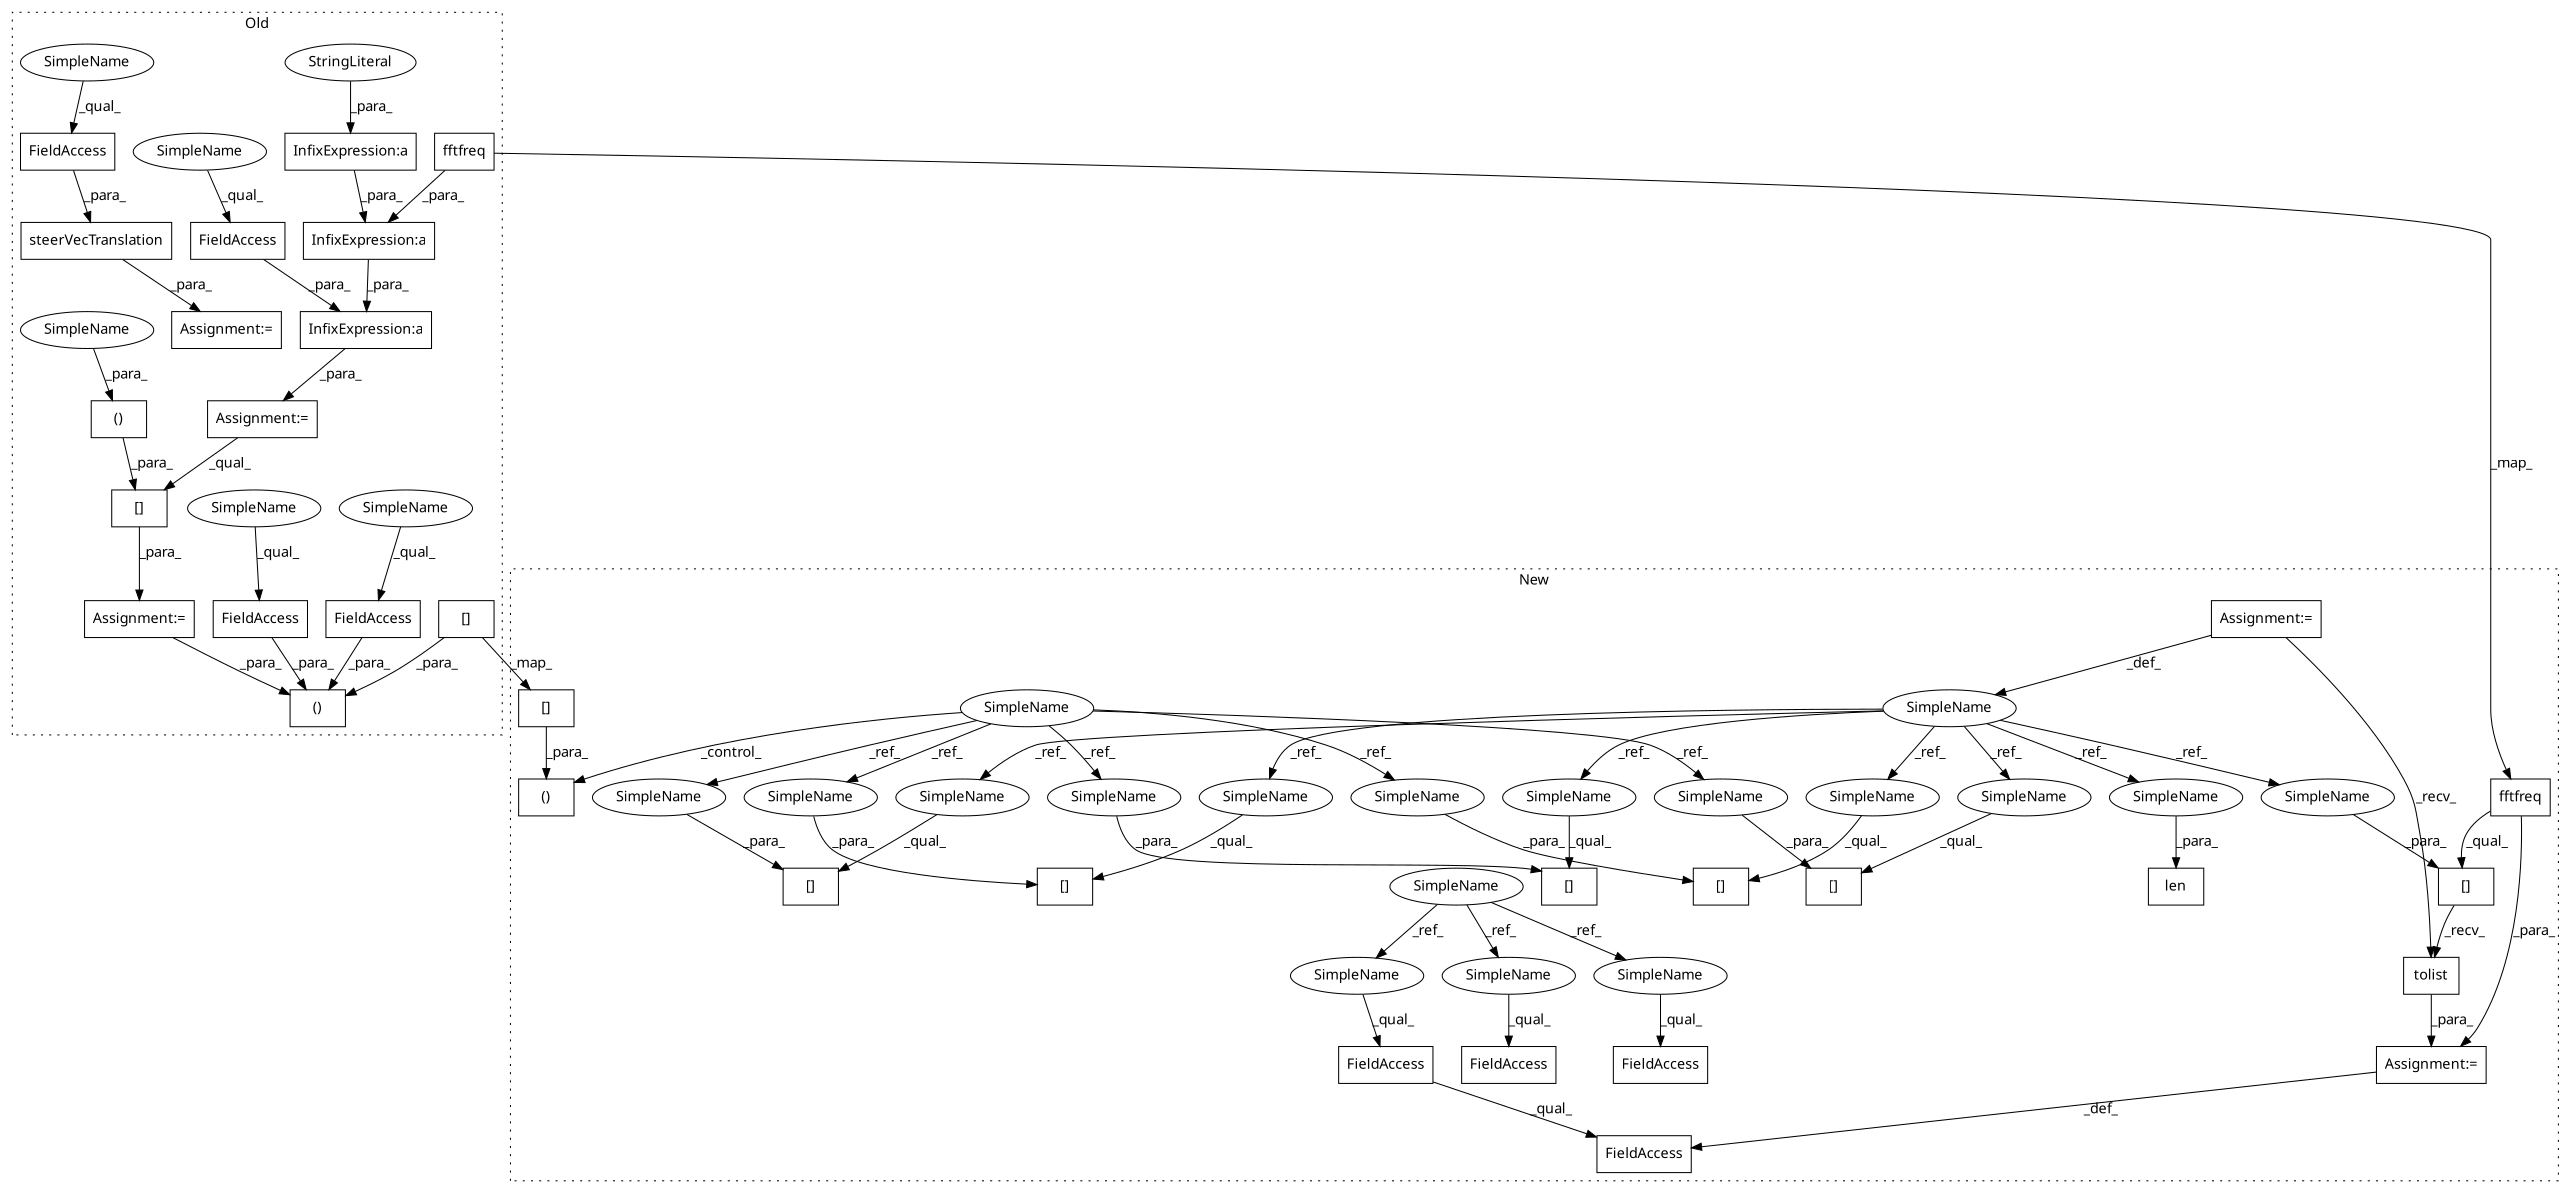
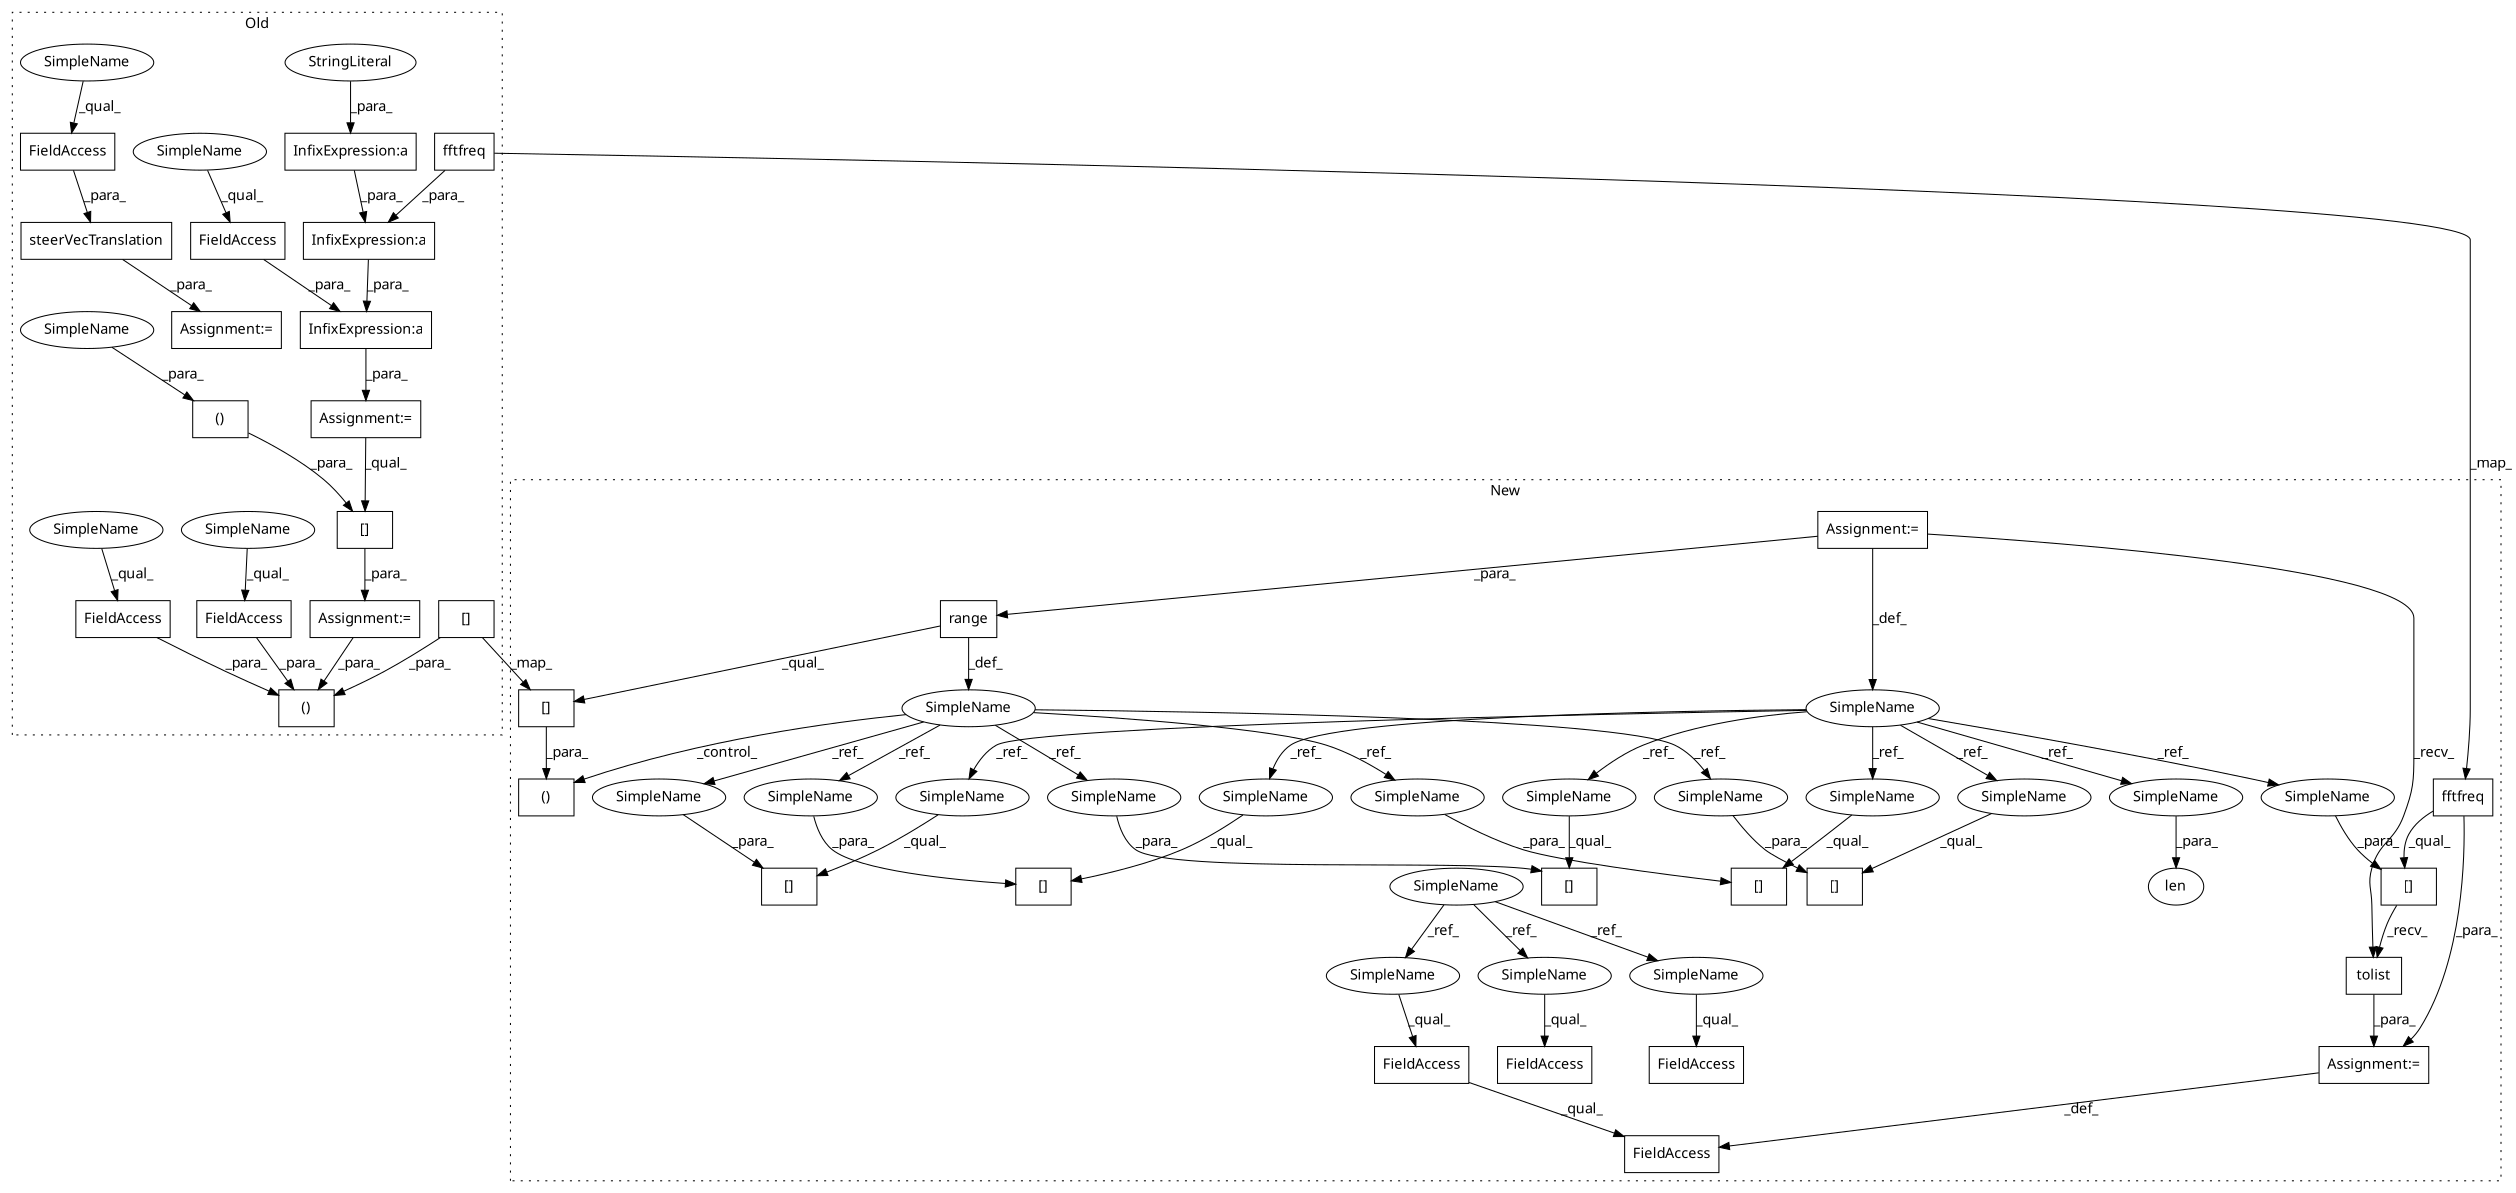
node "range": added
node "len": shape box -> ellipse
